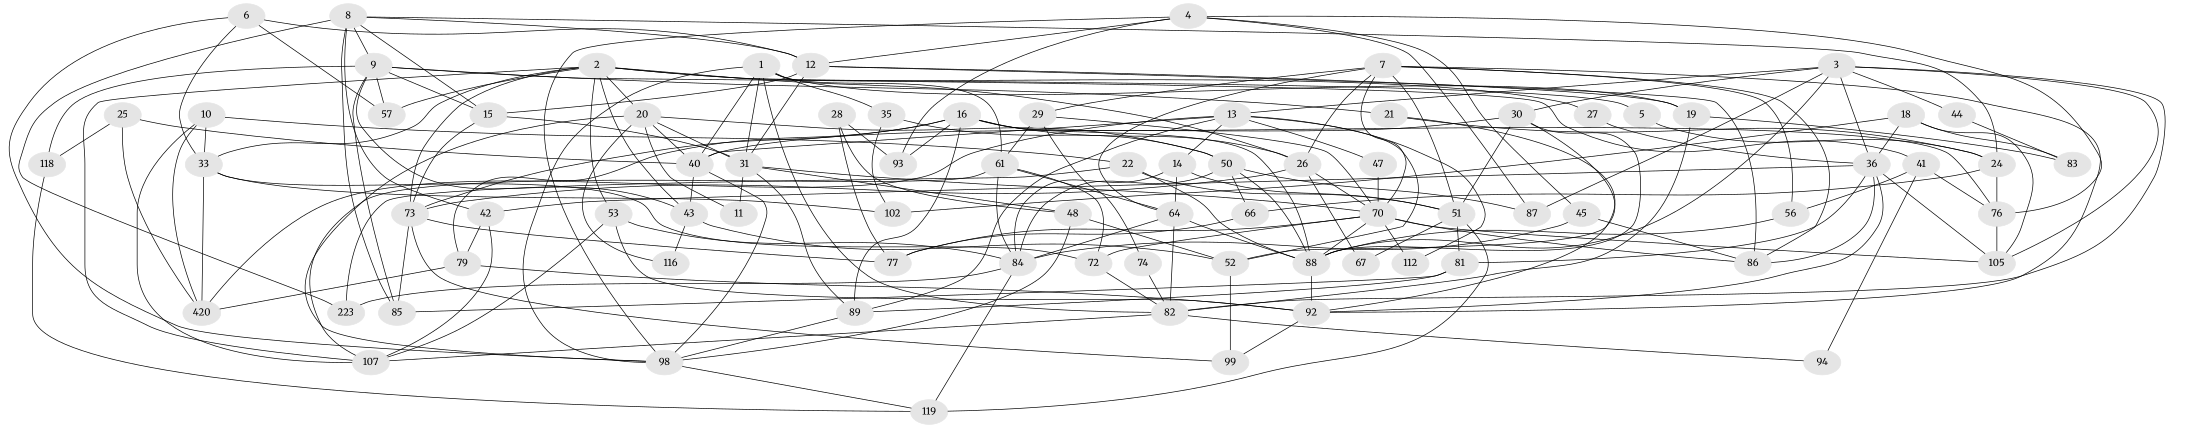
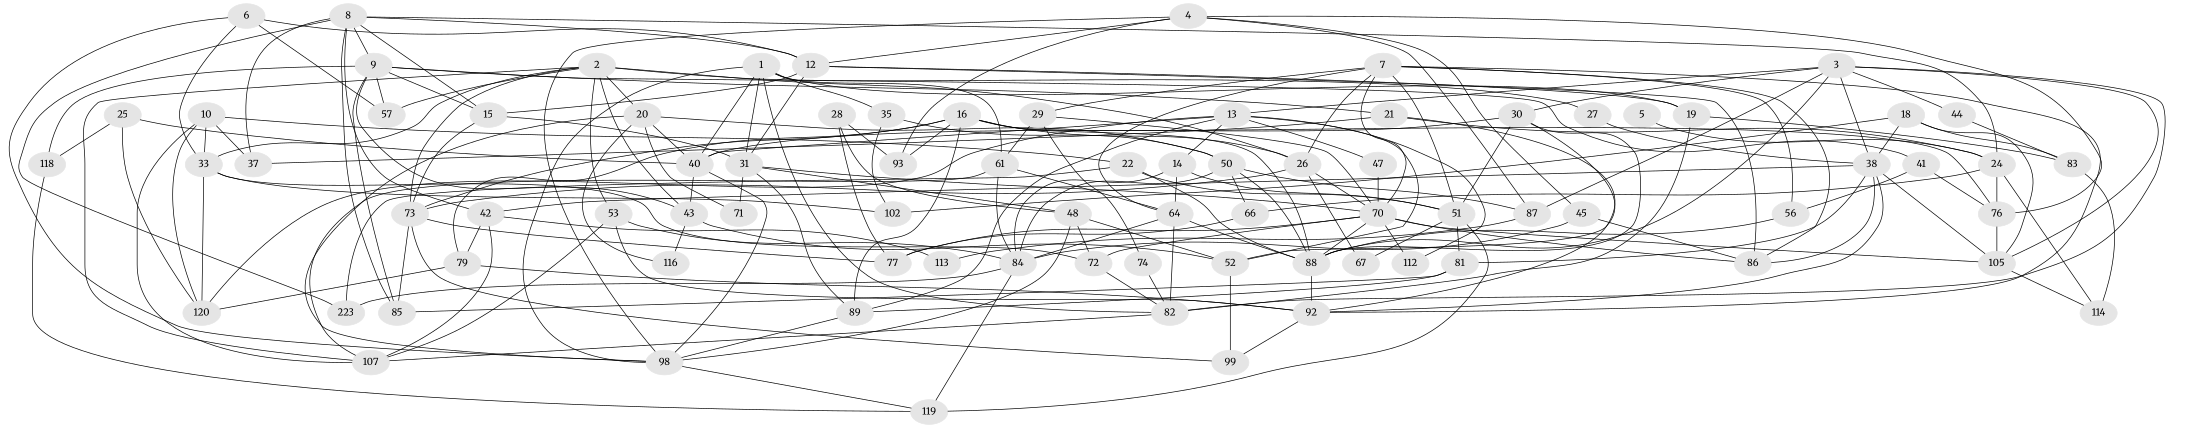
edge "2" -- "5": removed
edge "20" -- "31": removed
node "37": added
node "36": label "36" -> "38"
edge "61" -- "72": now "48" -- "72"
node "11": label "11" -> "71"
node "113": added
node "420": label "420" -> "120"
node "114": added
node "94": removed
